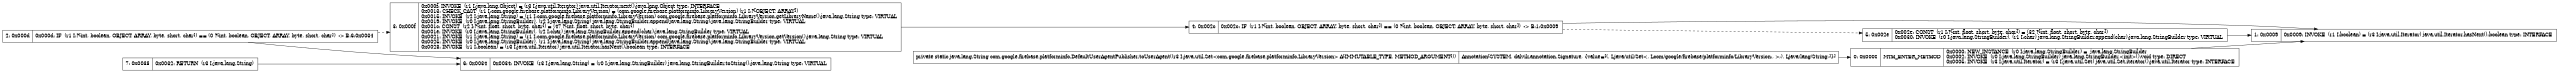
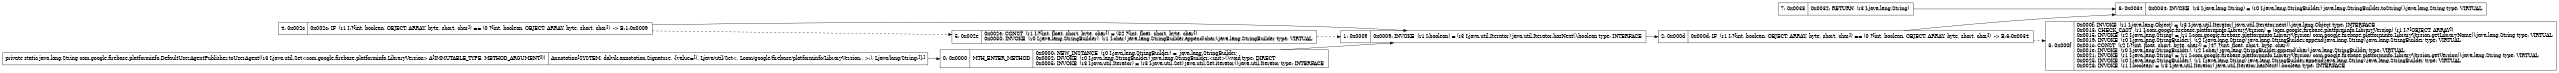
edge "3: 0x000f" -> "4: 0x002c": removed
edge "5: 0x002e" -> "1: 0x0009": style solid -> dashed
edge "1: 0x0009" -> "2: 0x000d": added
